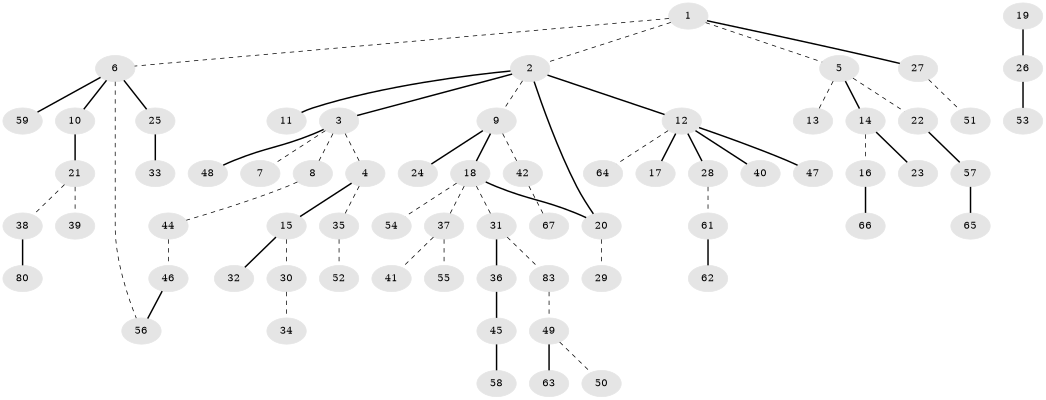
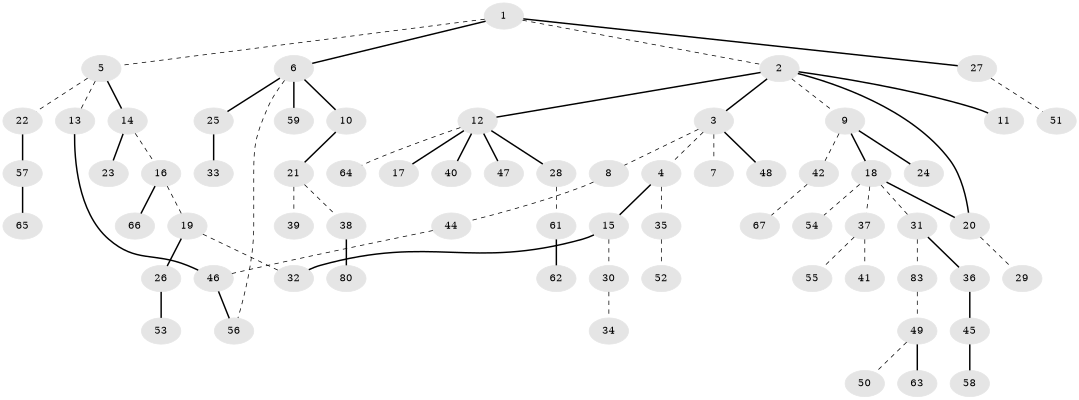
edge "1" -- "6": style dashed -> bold
edge "16" -- "19": added
edge "13" -- "46": added
edge "19" -- "32": added
